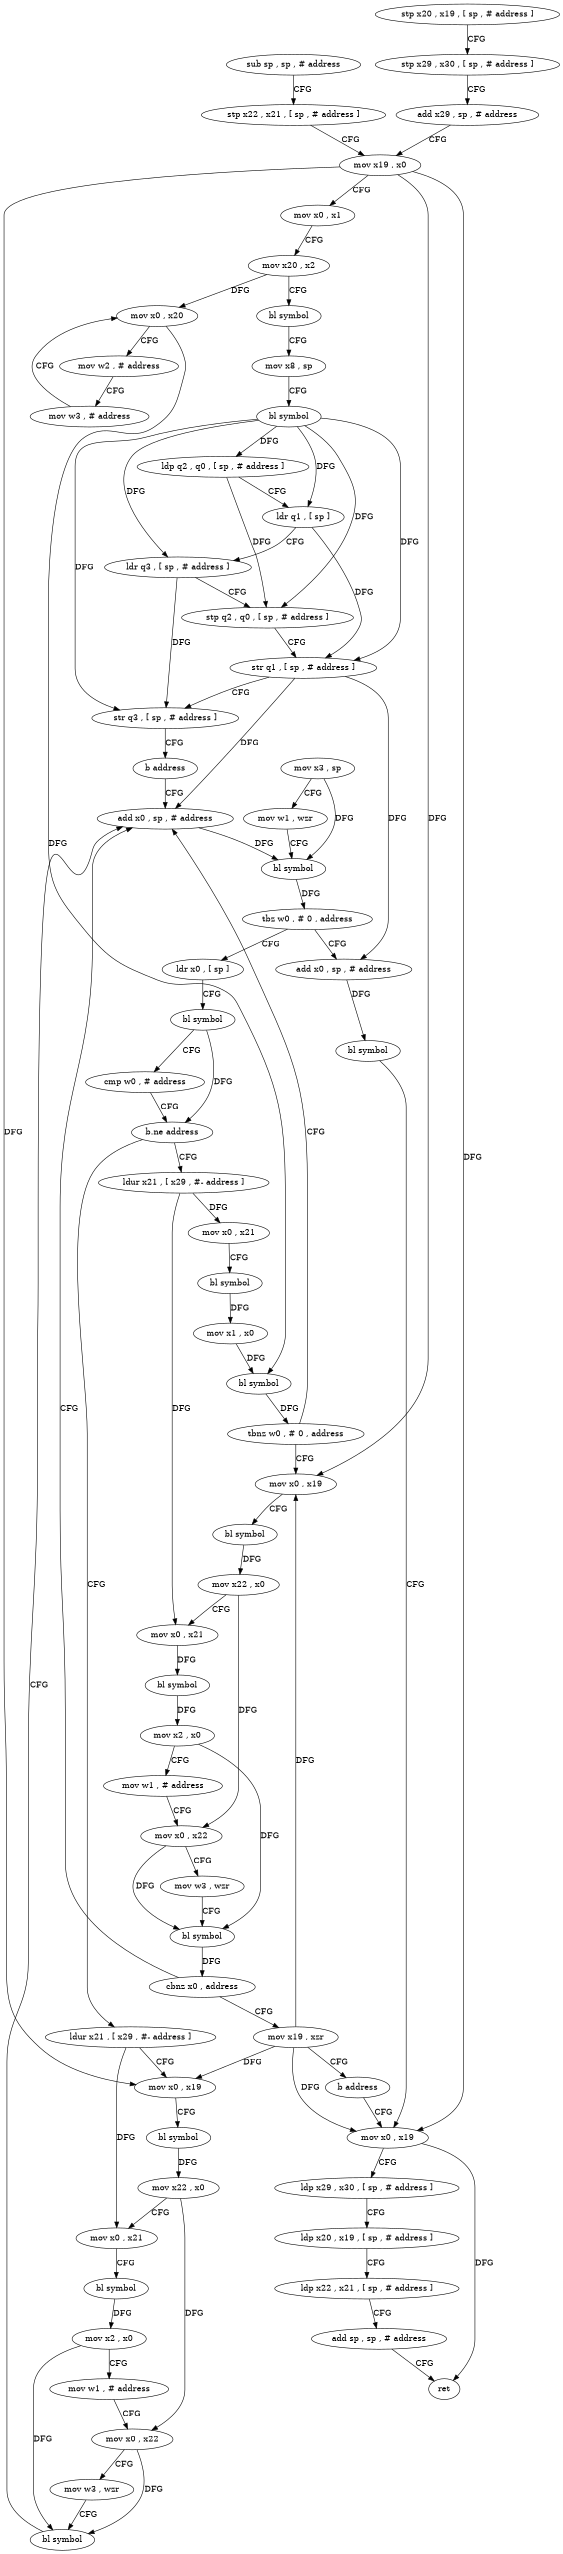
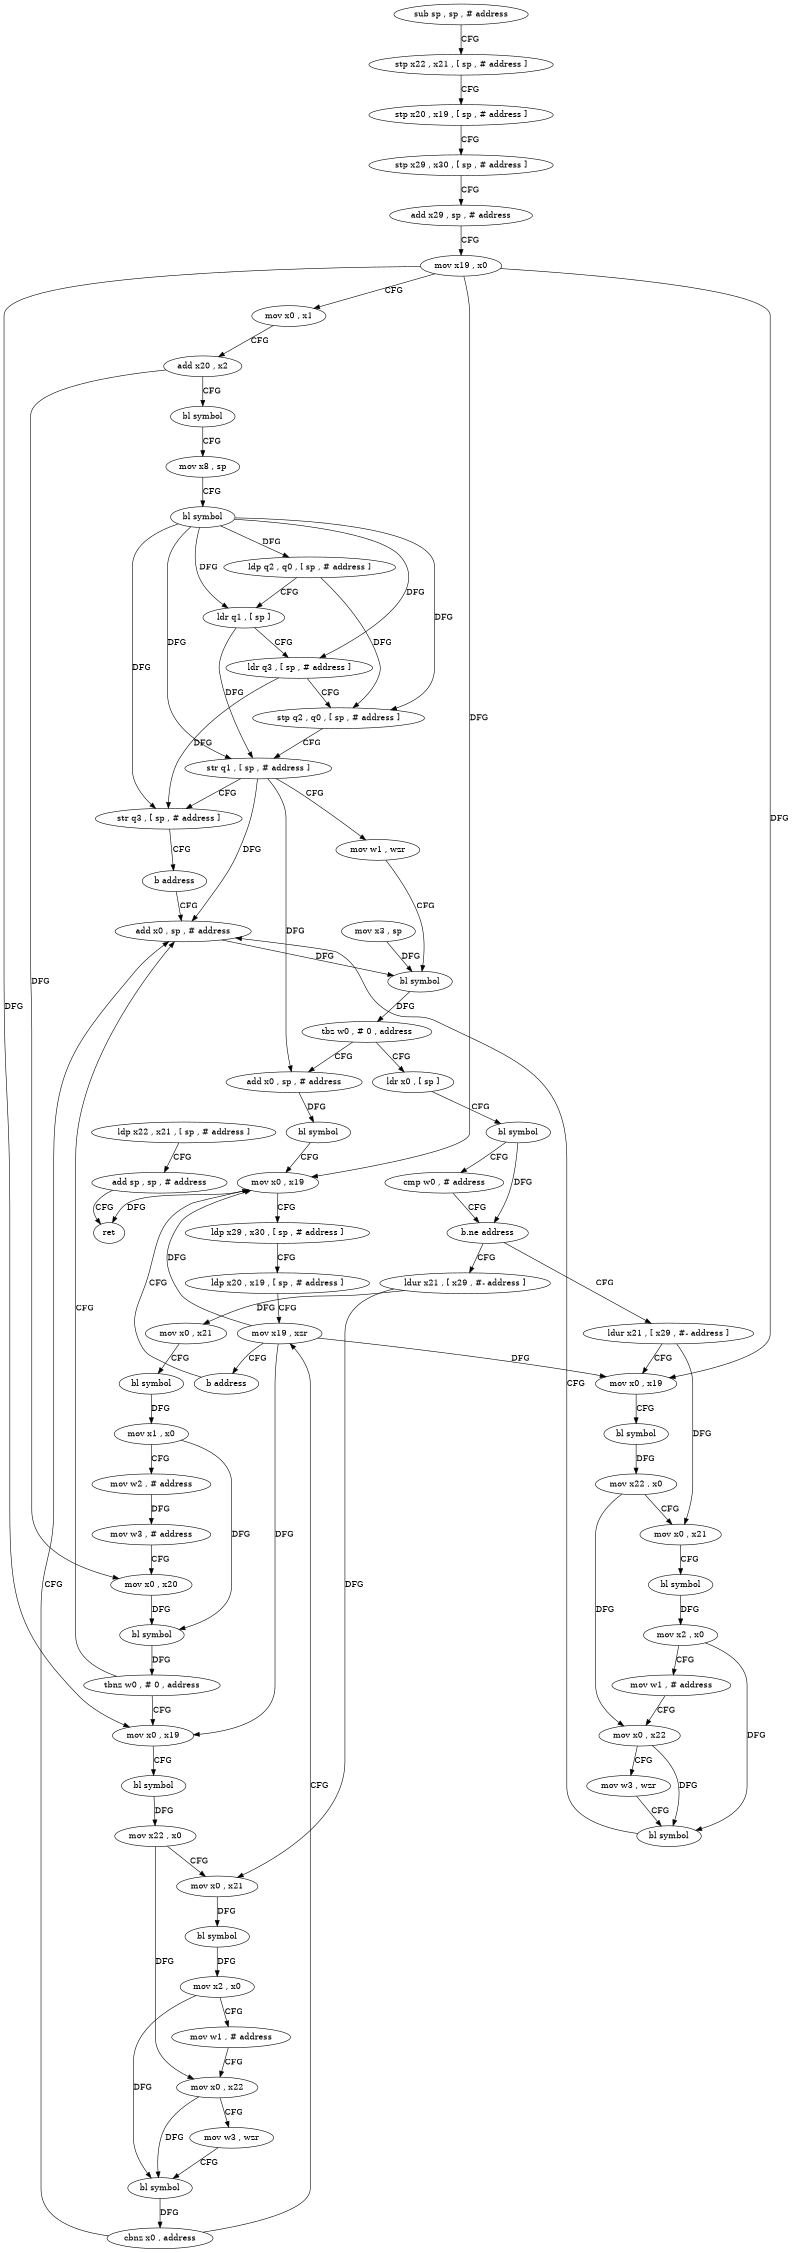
edge "stp x22 , x21 , [ sp , # address ]" -> "mov x19 , x0": now "stp x22 , x21 , [ sp , # address ]" -> "stp x20 , x19 , [ sp , # address ]"
node "mov x20 , x2": label "mov x20 , x2" -> "add x20 , x2"
edge "mov x0 , x20" -> "mov w2 , # address": now "mov x1 , x0" -> "mov w2 , # address"
edge "mov w2 , # address" -> "mov w3 , # address": label "CFG" -> "DFG"
edge "mov x3 , sp" -> "mov w1 , wzr": now "str q1 , [ sp , # address ]" -> "mov w1 , wzr"
edge "ldp x20 , x19 , [ sp , # address ]" -> "ldp x22 , x21 , [ sp , # address ]": now "ldp x20 , x19 , [ sp , # address ]" -> "mov x19 , xzr"
